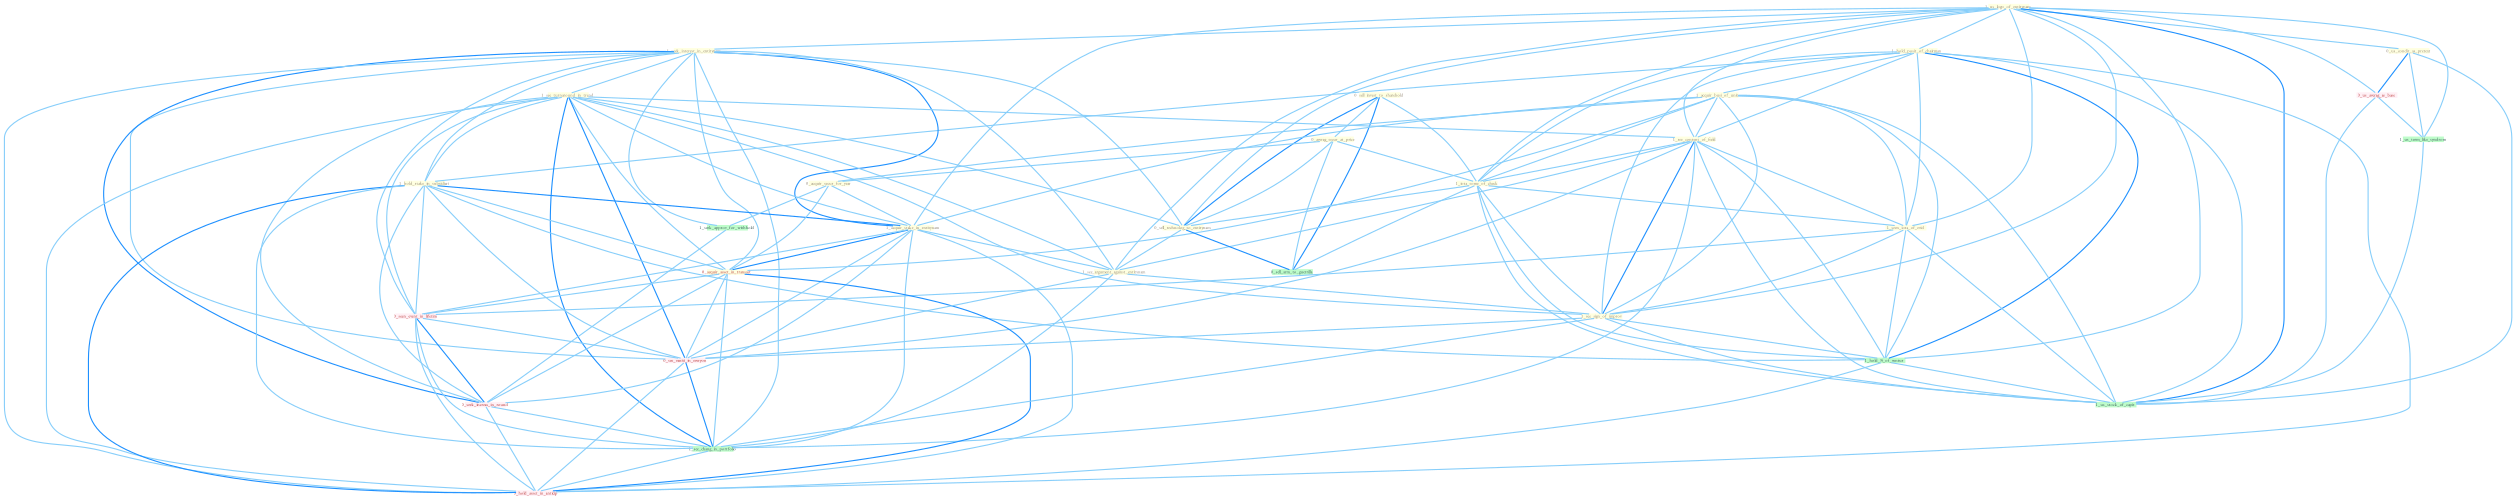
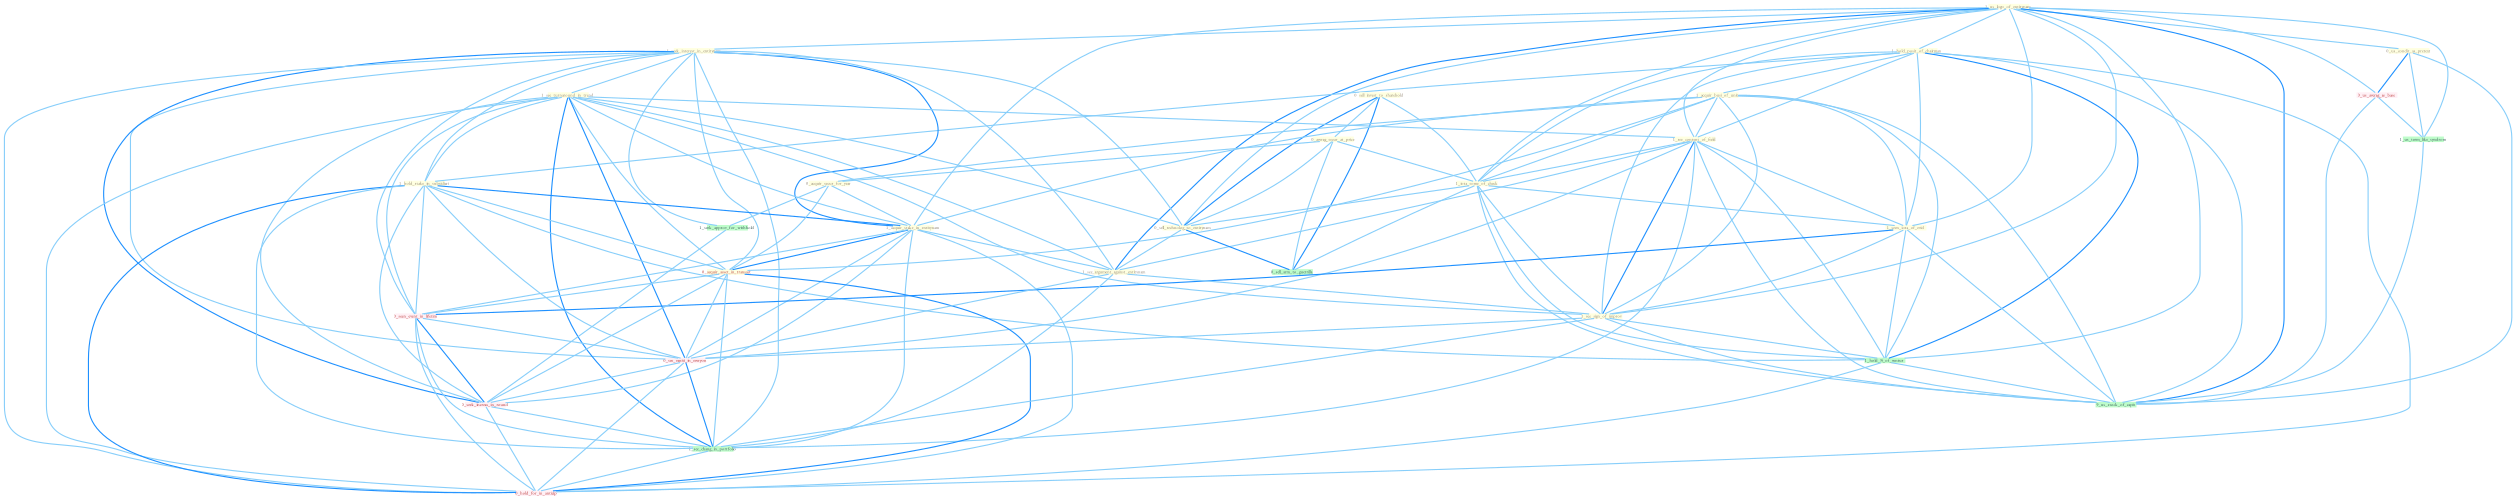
edge "1_us_logo_of_entitynam" -- "1_see_argument_against_entitynam": color #87cefa -> #1e90ff
edge "1_seen_iota_of_evid" -- "0_seen_event_in_lifetim": color #87cefa -> #1e90ff
edge "0_see_vaniti_in_everyon" -- "0_seek_increas_in_round": added
node "1_us_stock_of_capit": label "1_us_stock_of_capit" -> "9_us_stock_of_capit"
node "0_hold_asset_in_anticip": label "0_hold_asset_in_anticip" -> "0_hold_for_in_anticip"
